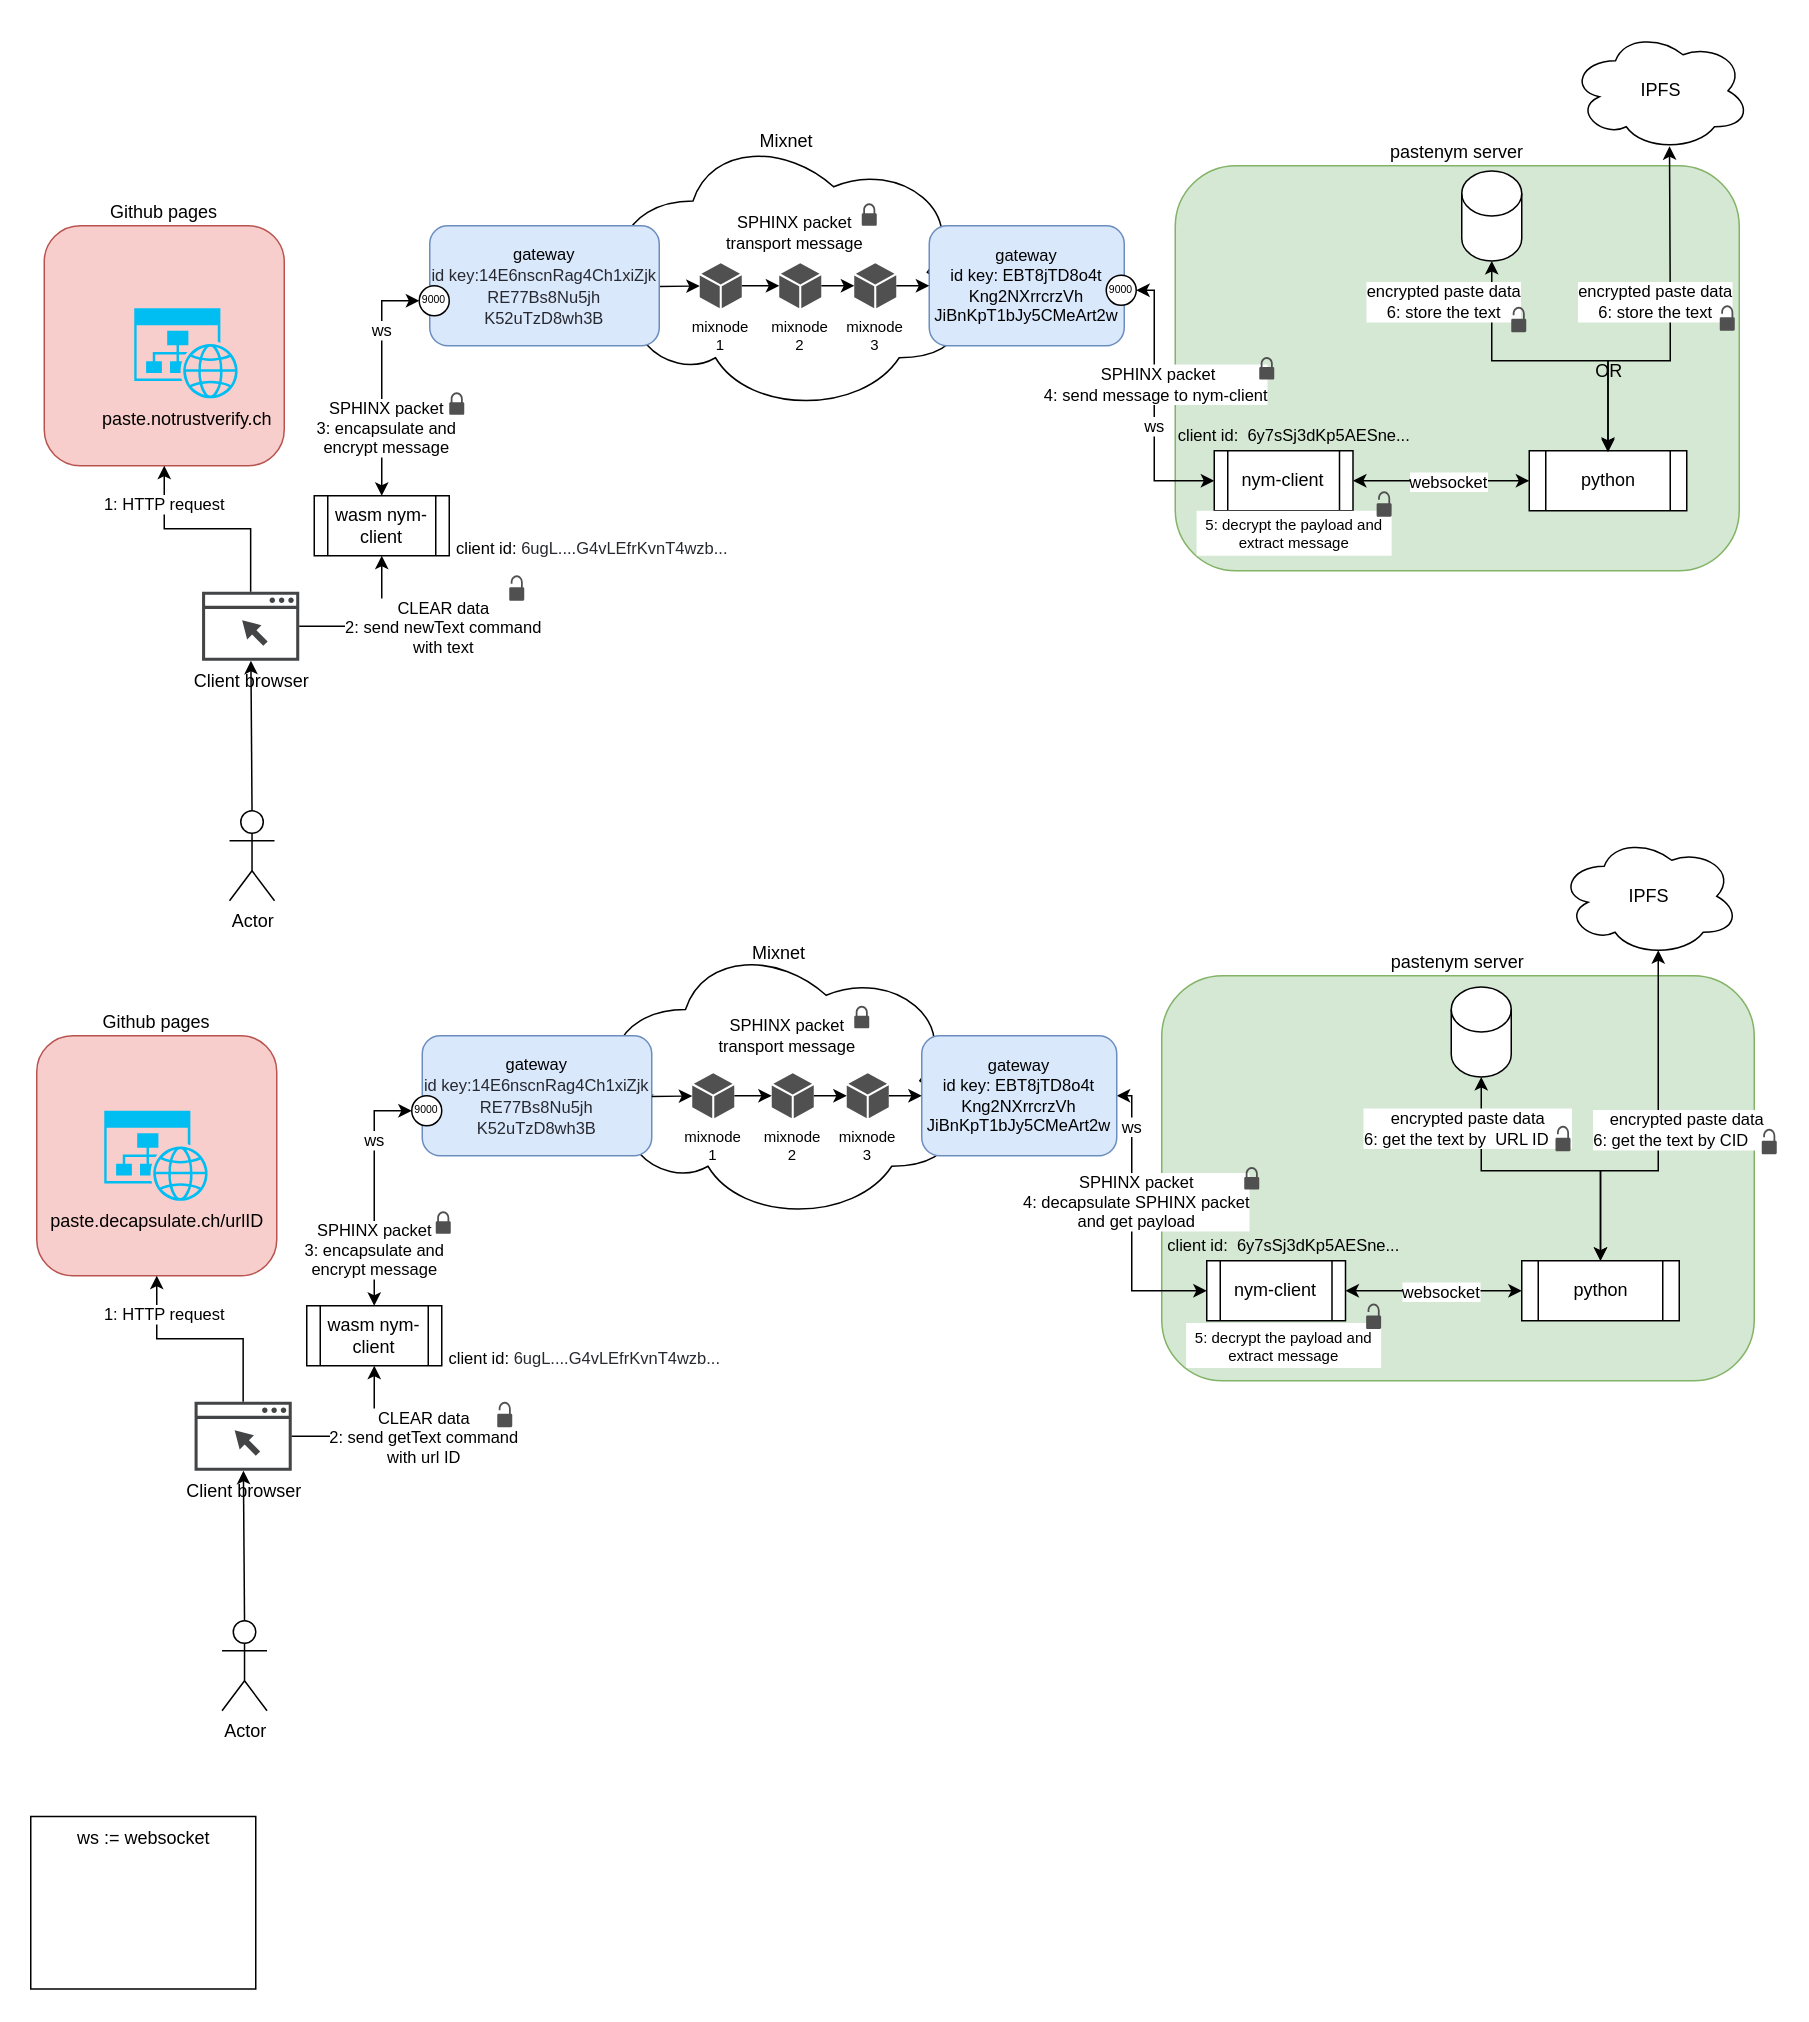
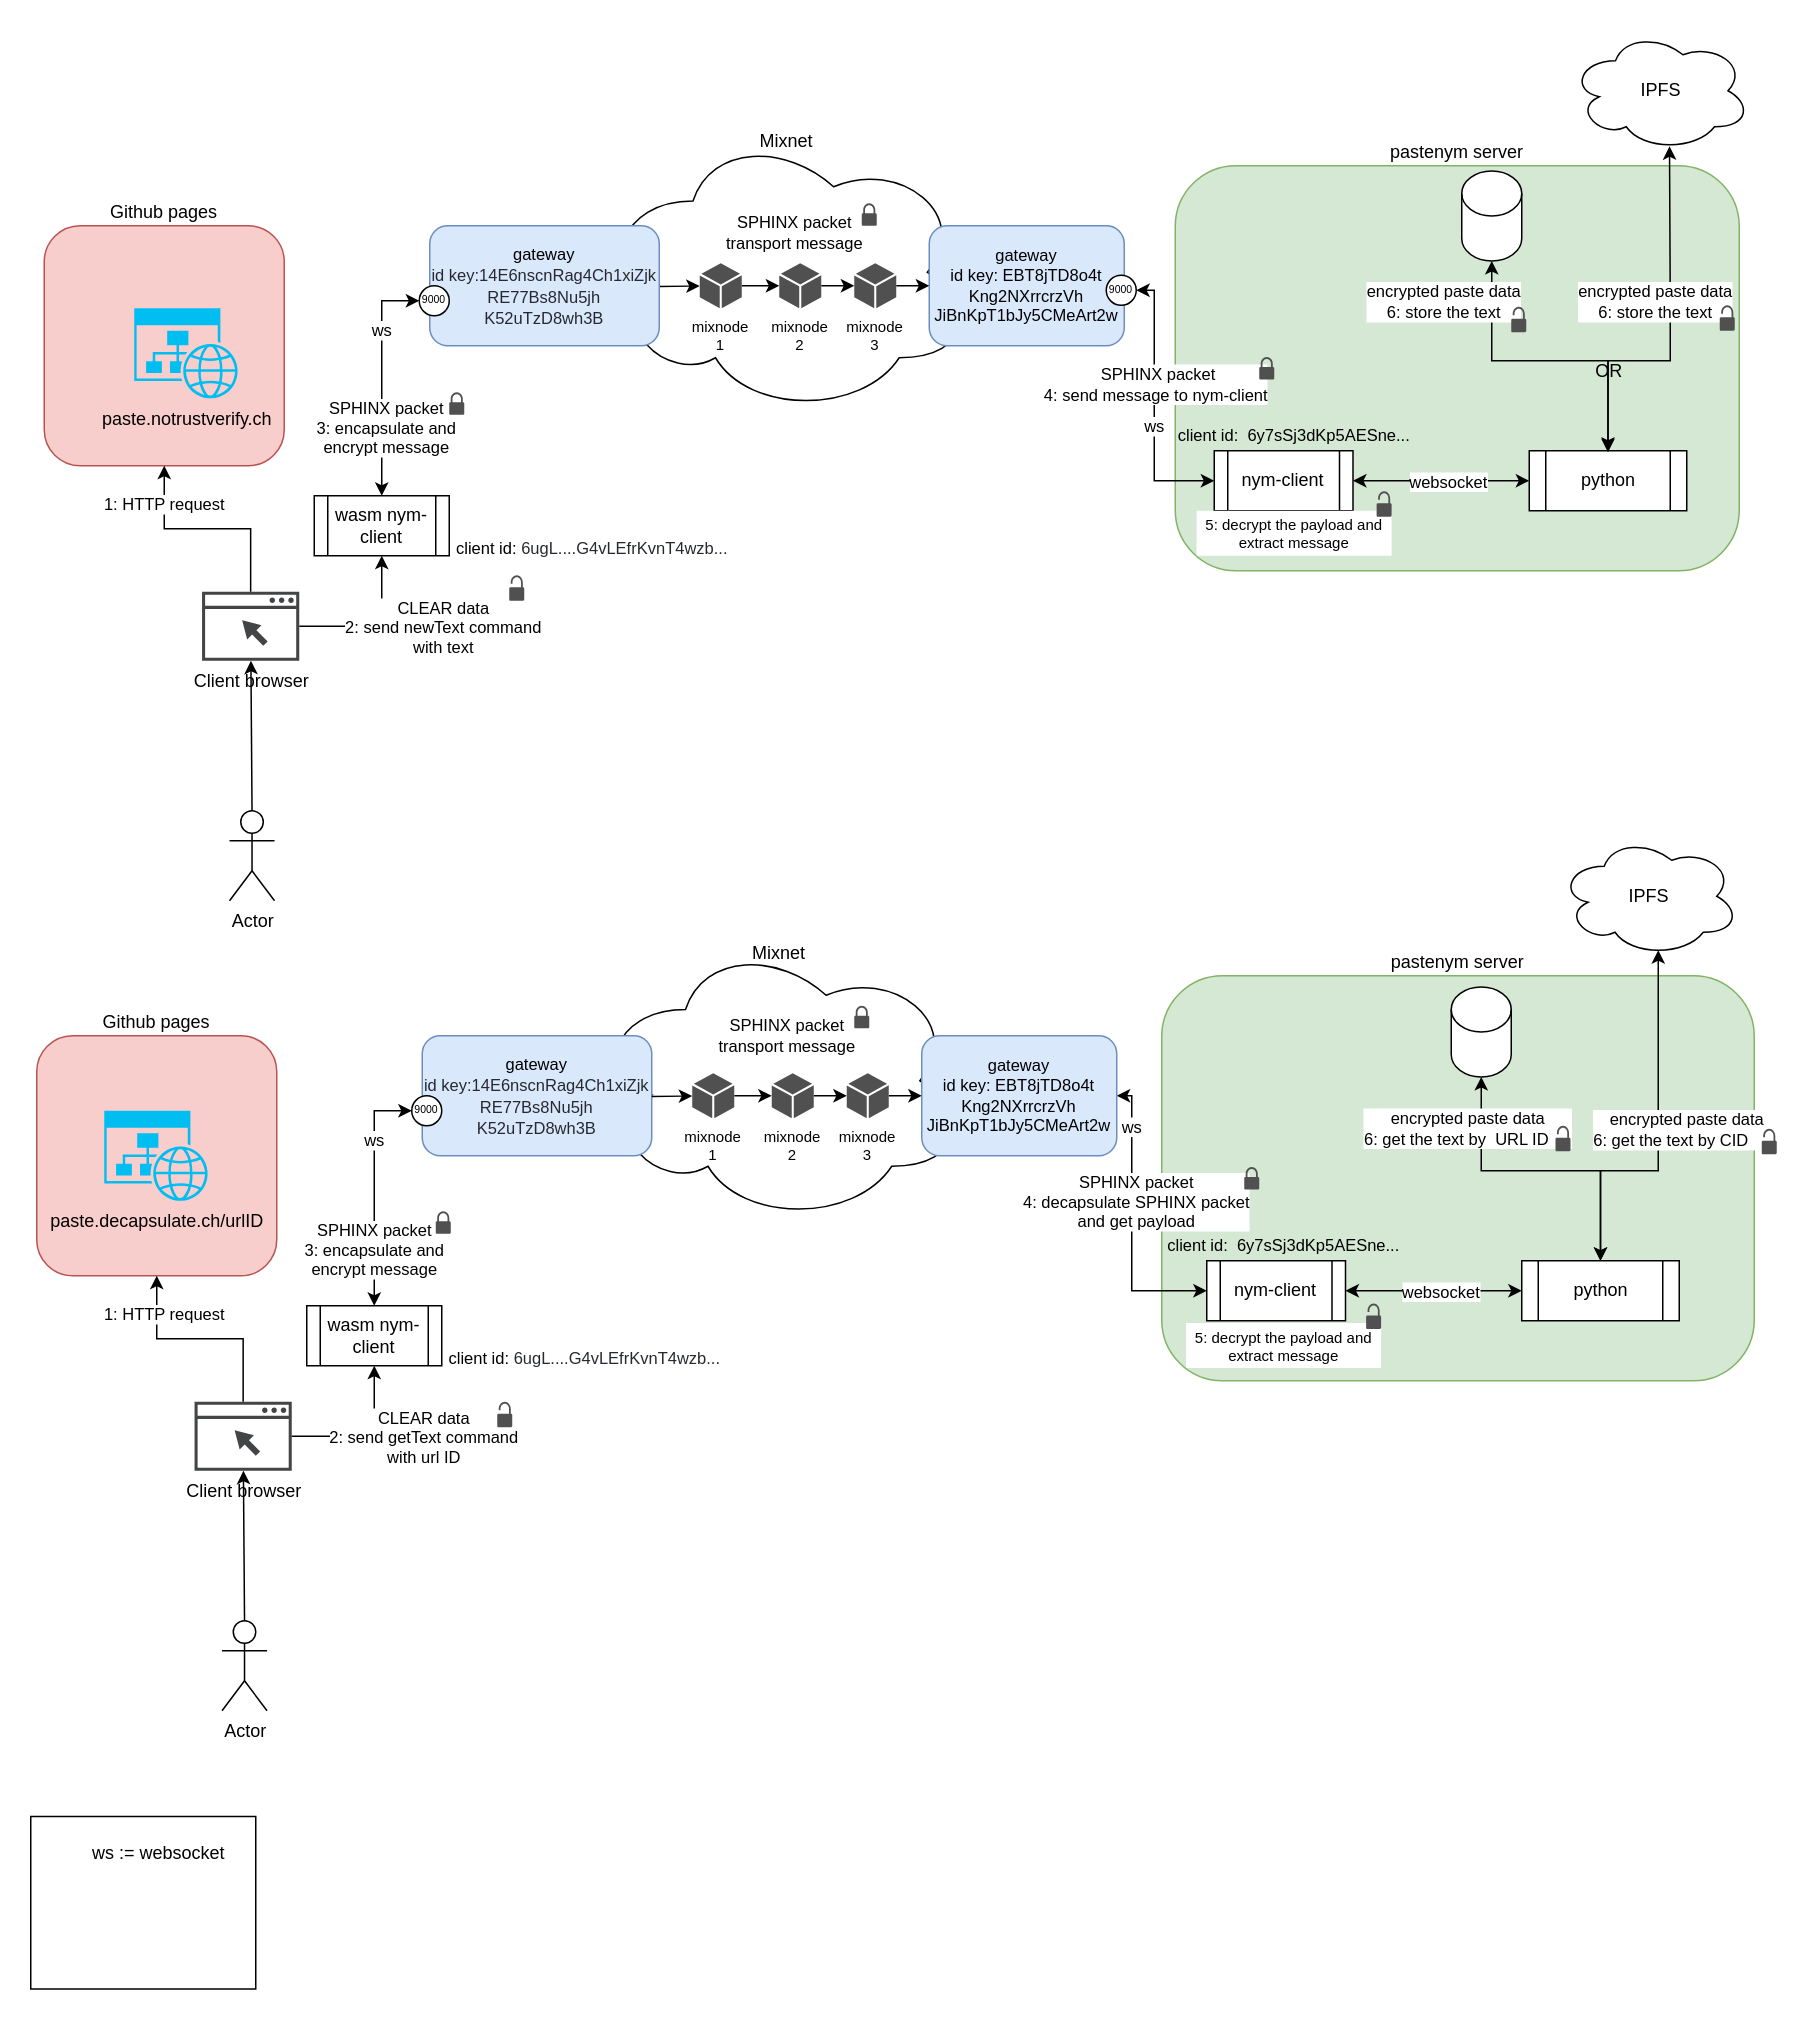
node "ws := websocket": moved (143, 1838) -> (158, 1853)
